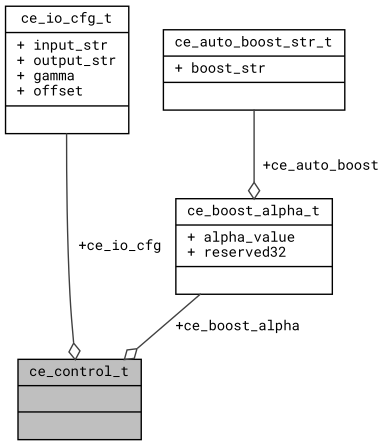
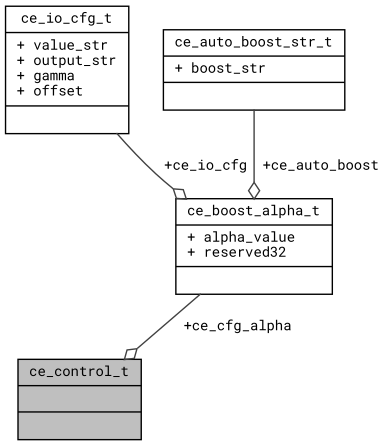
node "ce_io_cfg_t": text "+ input_str" -> "+ value_str"
edge "ce_io_cfg_t" -> "ce_control_t": now "ce_io_cfg_t" -> "ce_boost_alpha_t"
edge "ce_boost_alpha_t" -> "ce_control_t": label " +ce_boost_alpha" -> " +ce_cfg_alpha"
